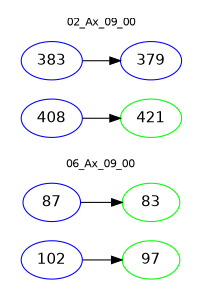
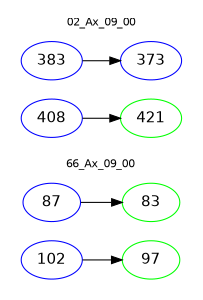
node "379": label "379" -> "373"
cluster "06_Ax_09_00": label "06_Ax_09_00" -> "66_Ax_09_00"
